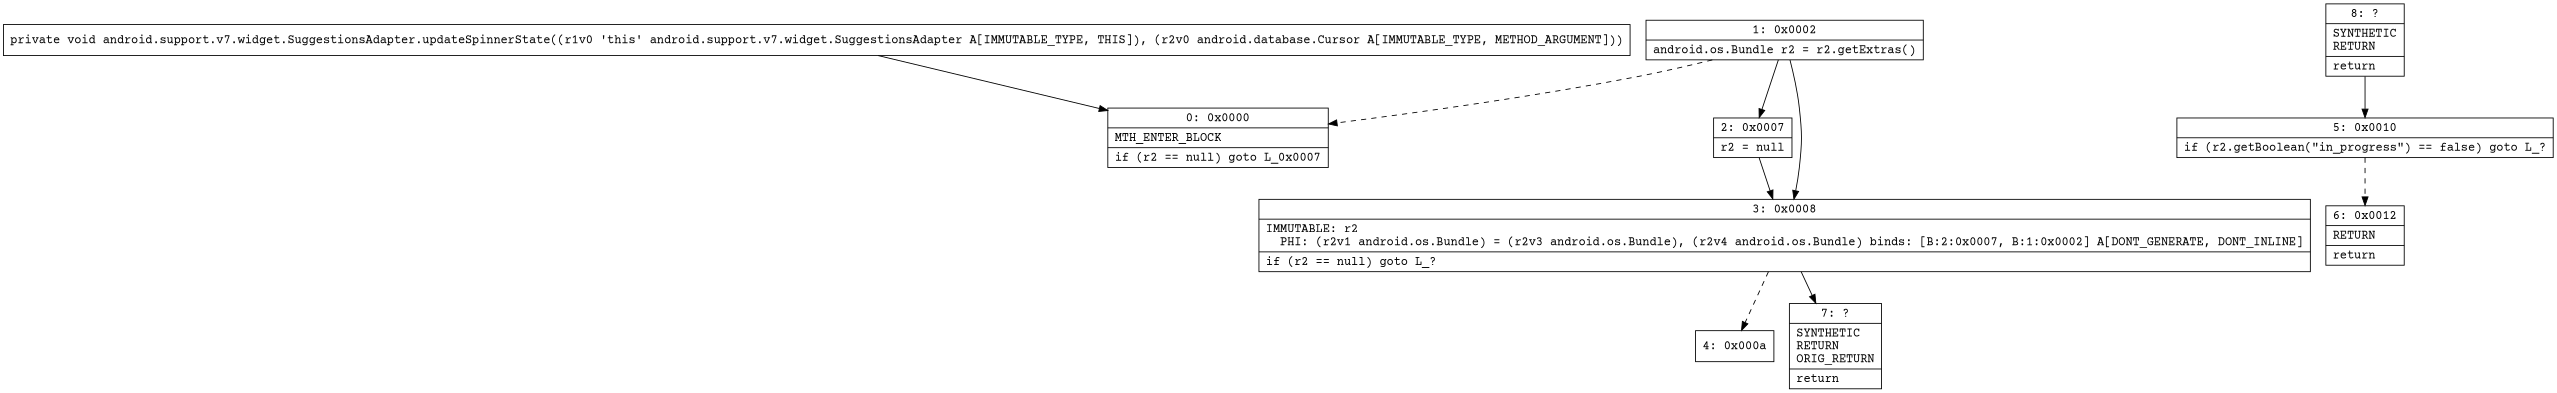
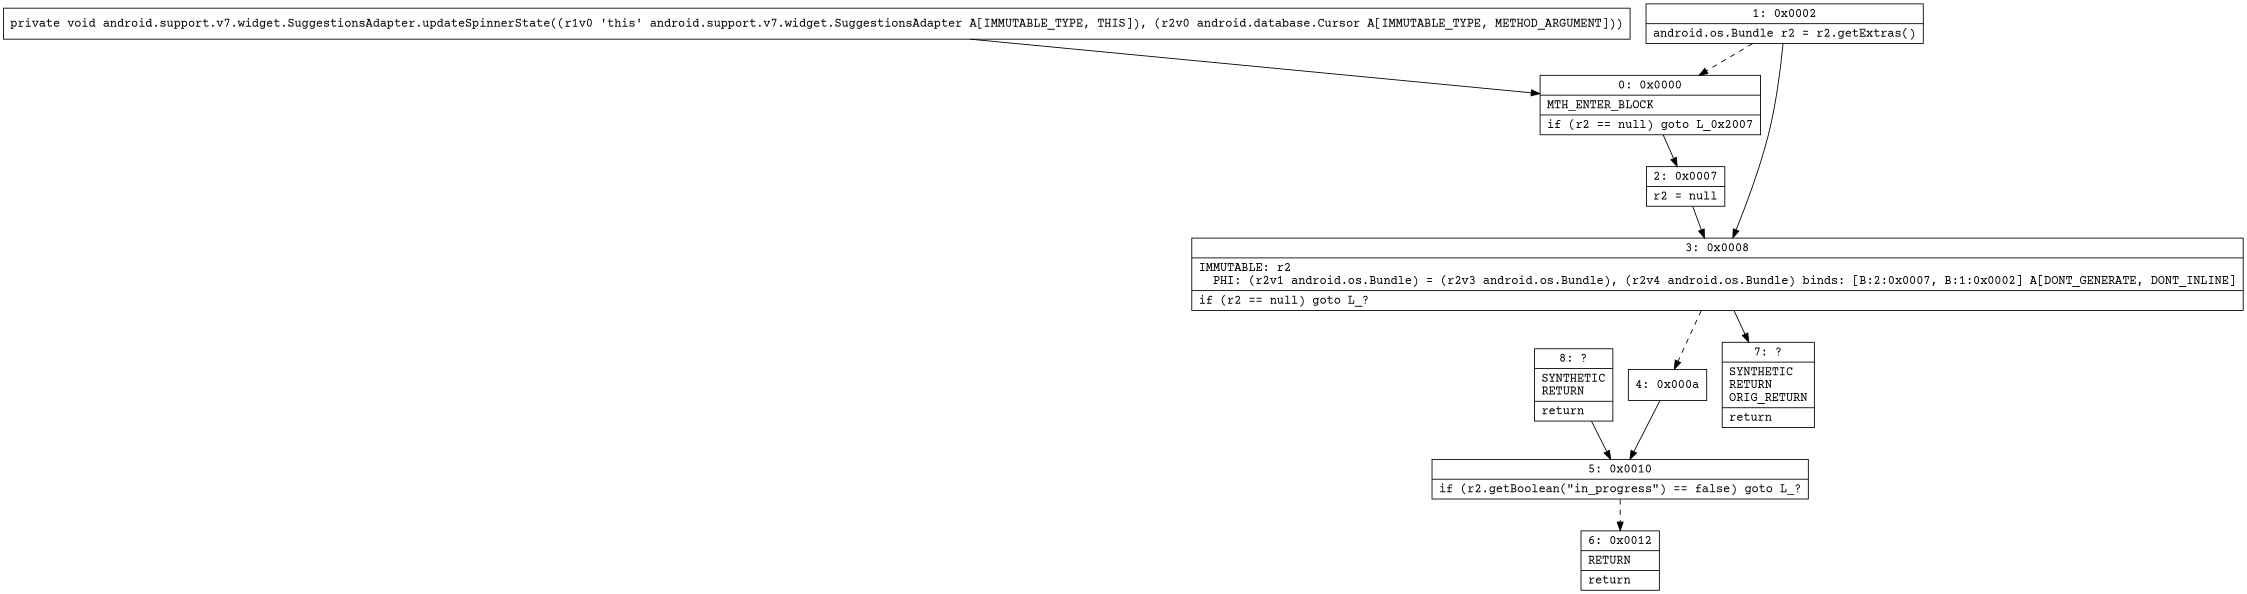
edge "1: 0x0002" -> "2: 0x0007": now "0: 0x0000" -> "2: 0x0007"
node "0: 0x0000": text "if (r2 == null) goto L_0x0007" -> "if (r2 == null) goto L_0x2007"
edge "4: 0x000a" -> "5: 0x0010": added
